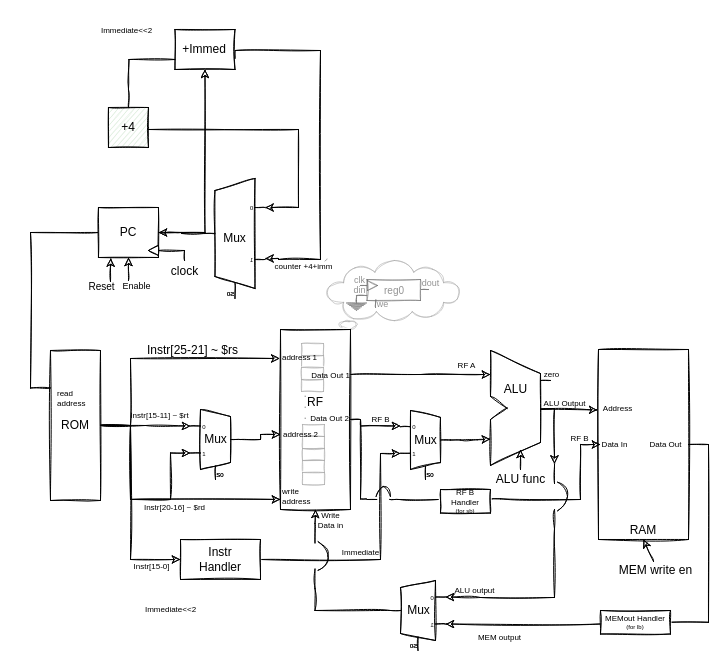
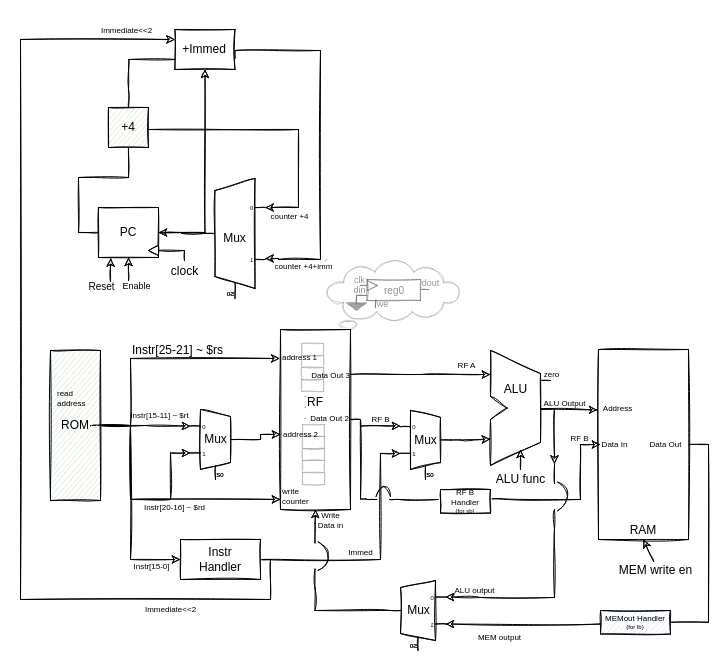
node "counter +4": added
edge "PC" -- "ROM": now "PC" -- "+4"
node "Instr[25-21] ~ $rs": moved (193, 351) -> (178, 351)
node "Data Out 1": label "Data Out 1" -> "Data Out 3"
edge "Instr Handler" -> "+Immed": added
node "ROM": fillcolor #ffffff -> #d5e8d4
node "write address": label "write address" -> "write counter"
node "Immediate": label "Immediate" -> "Immed"
node "MEMout Handler (for lb)": fillcolor #ffffff -> #dae8fc
